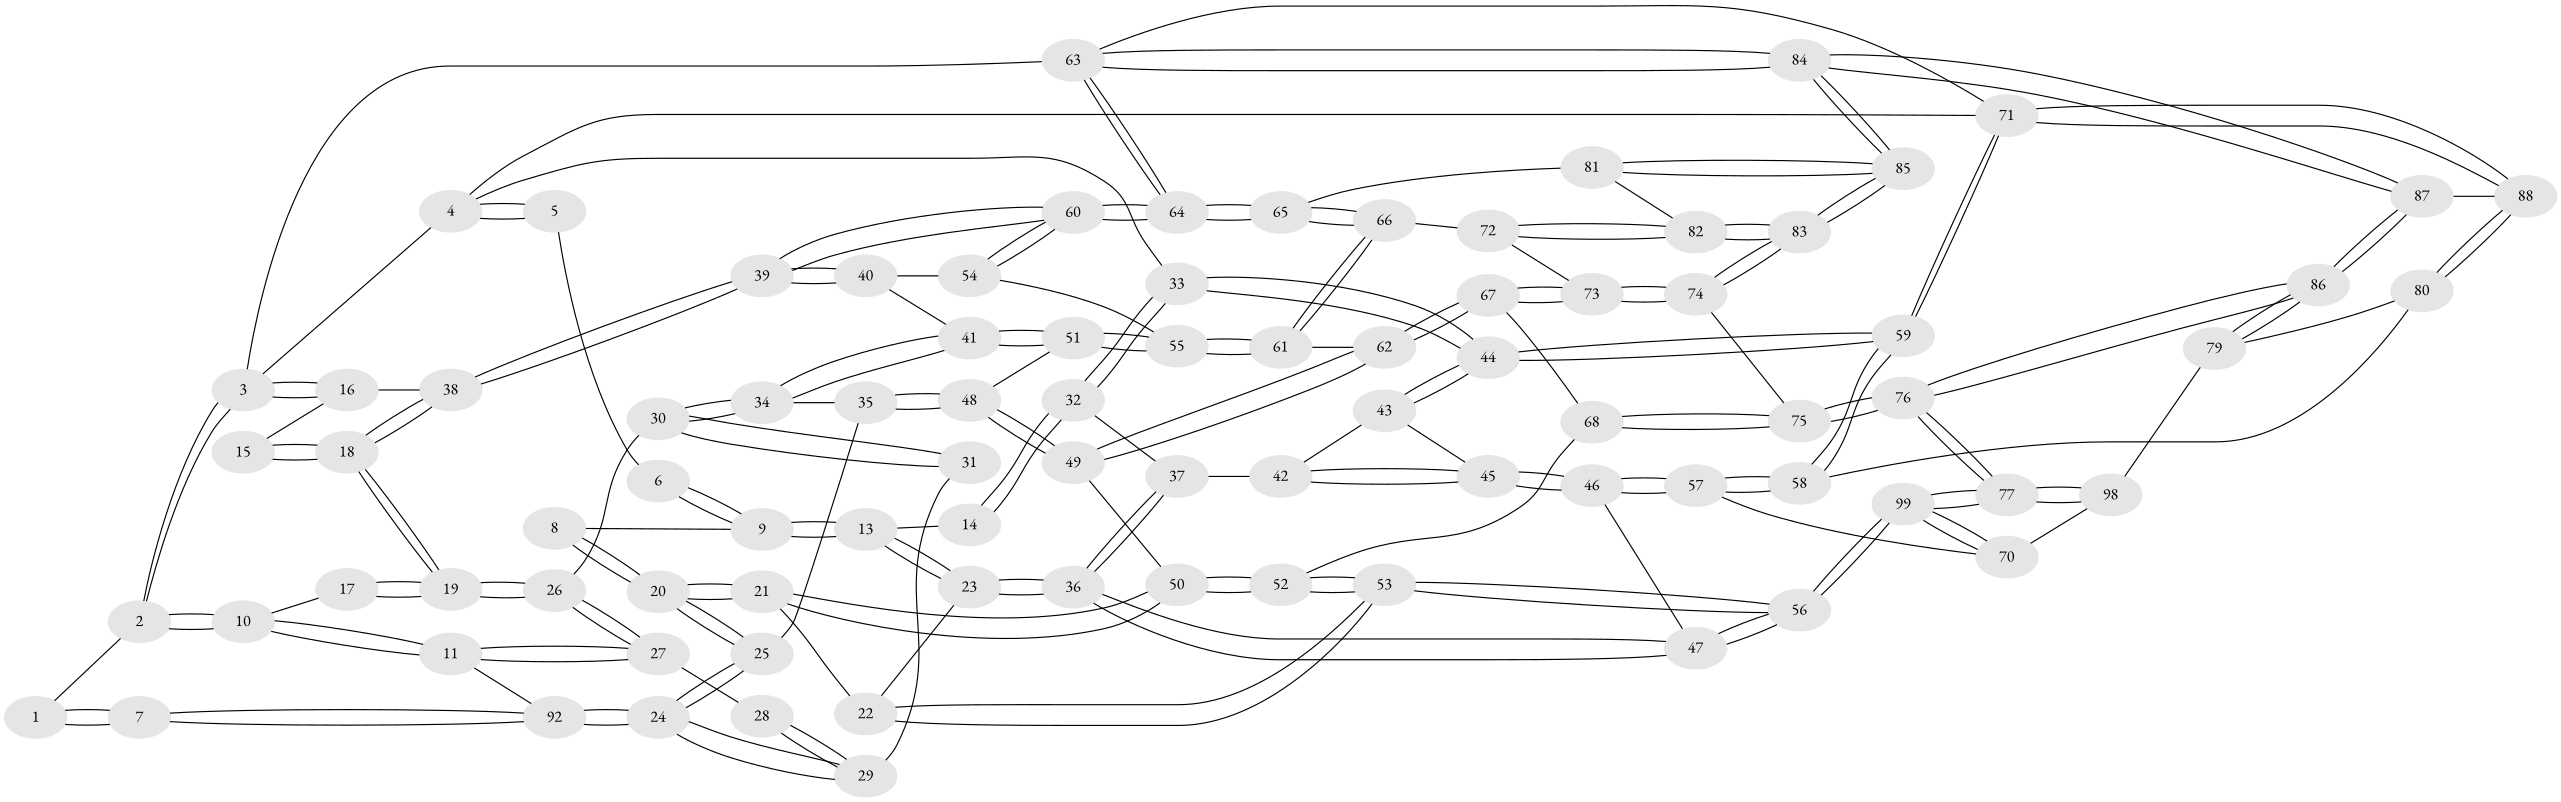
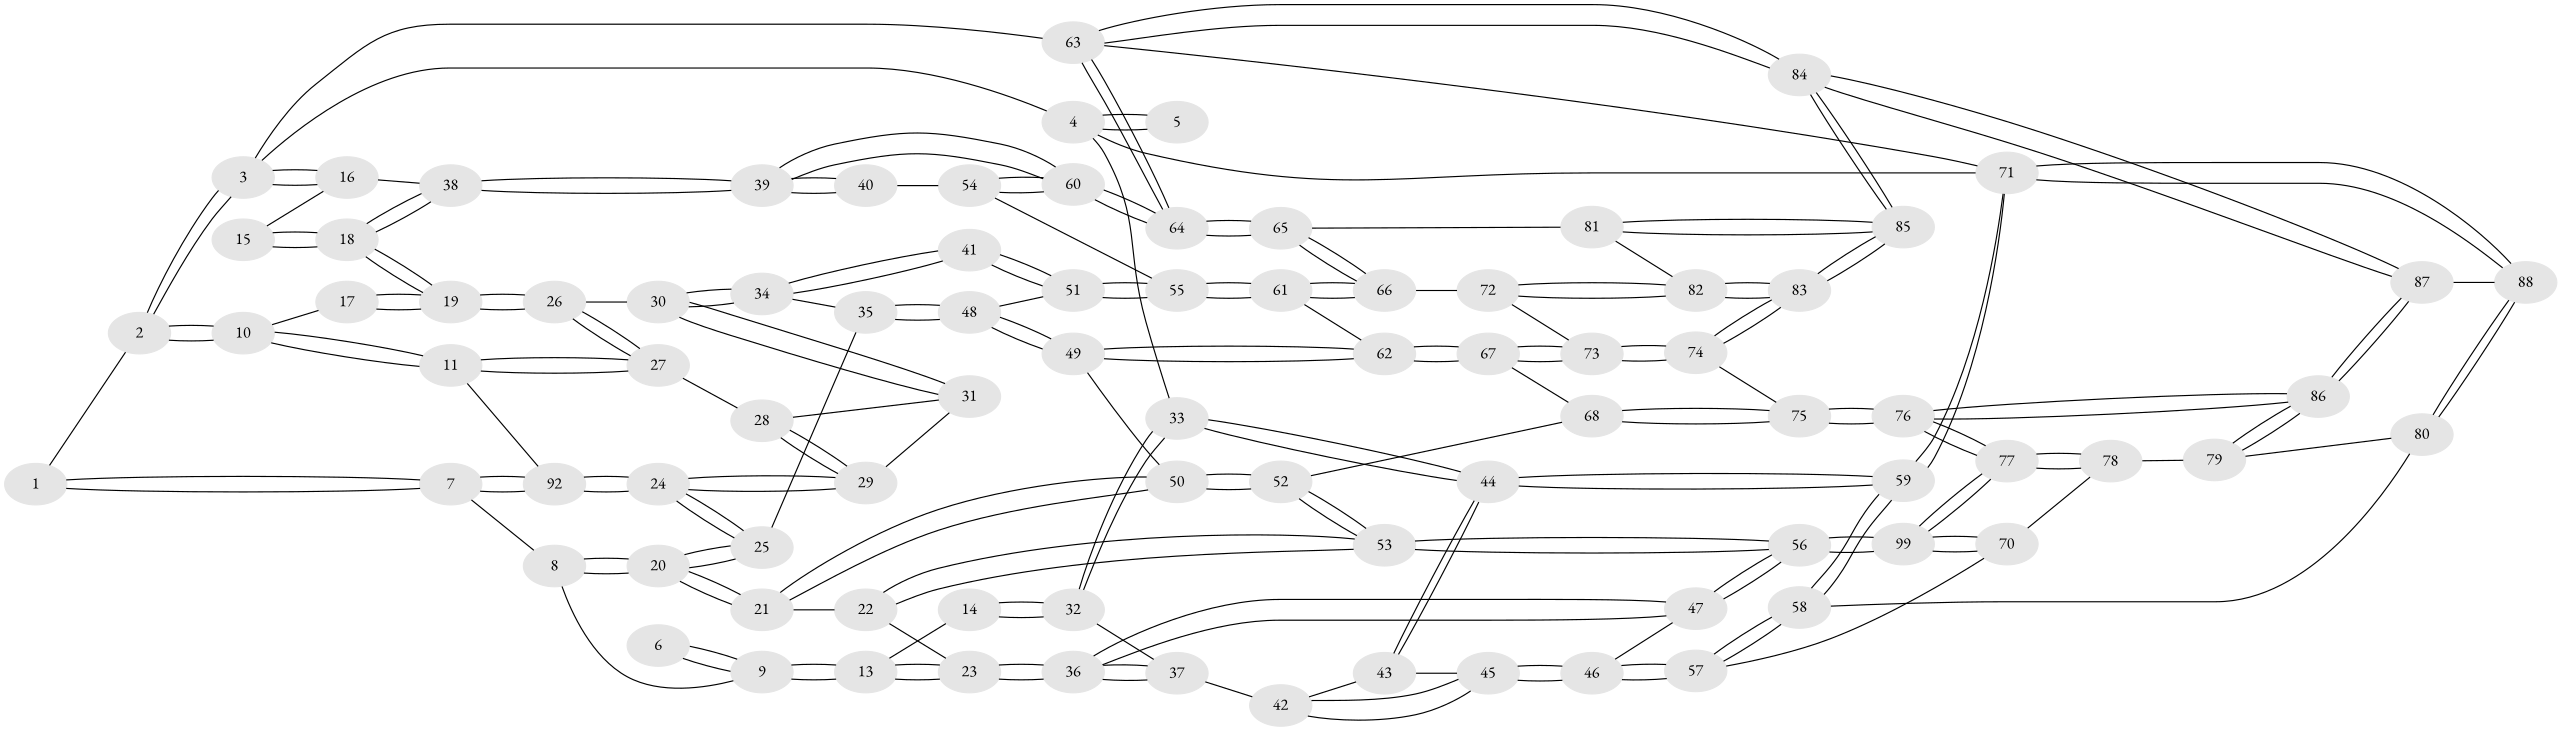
edge "40" -- "41": removed
edge "5" -- "6": removed
edge "31" -- "28": added
node "98": label "98" -> "78"
edge "7" -- "8": added
